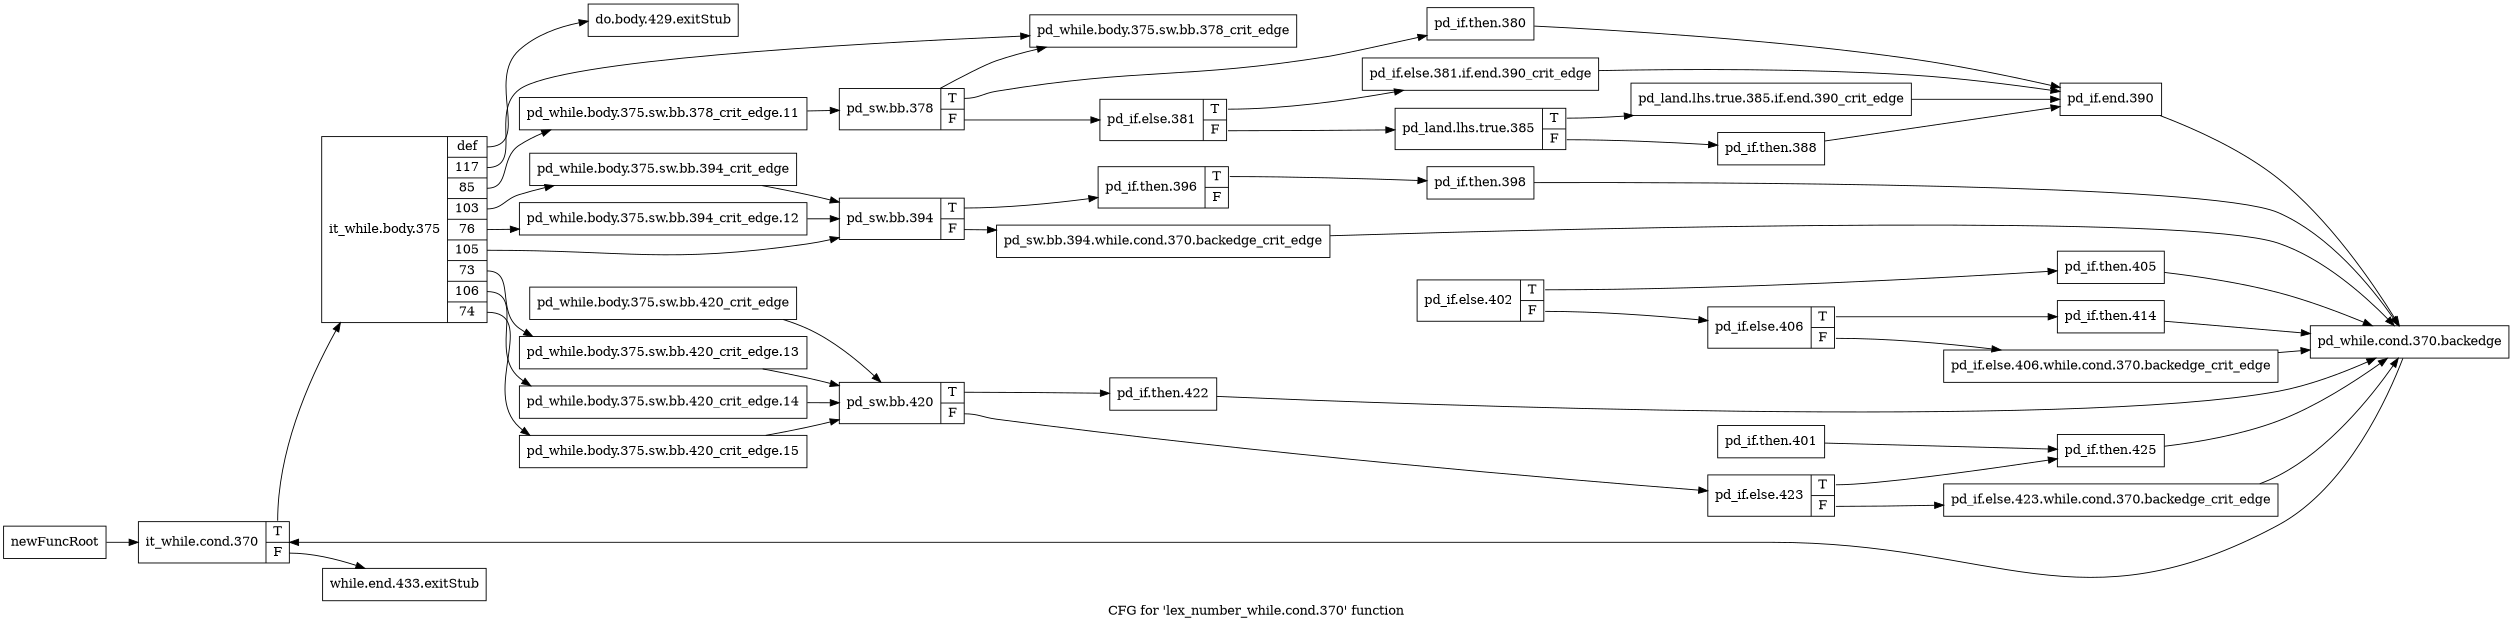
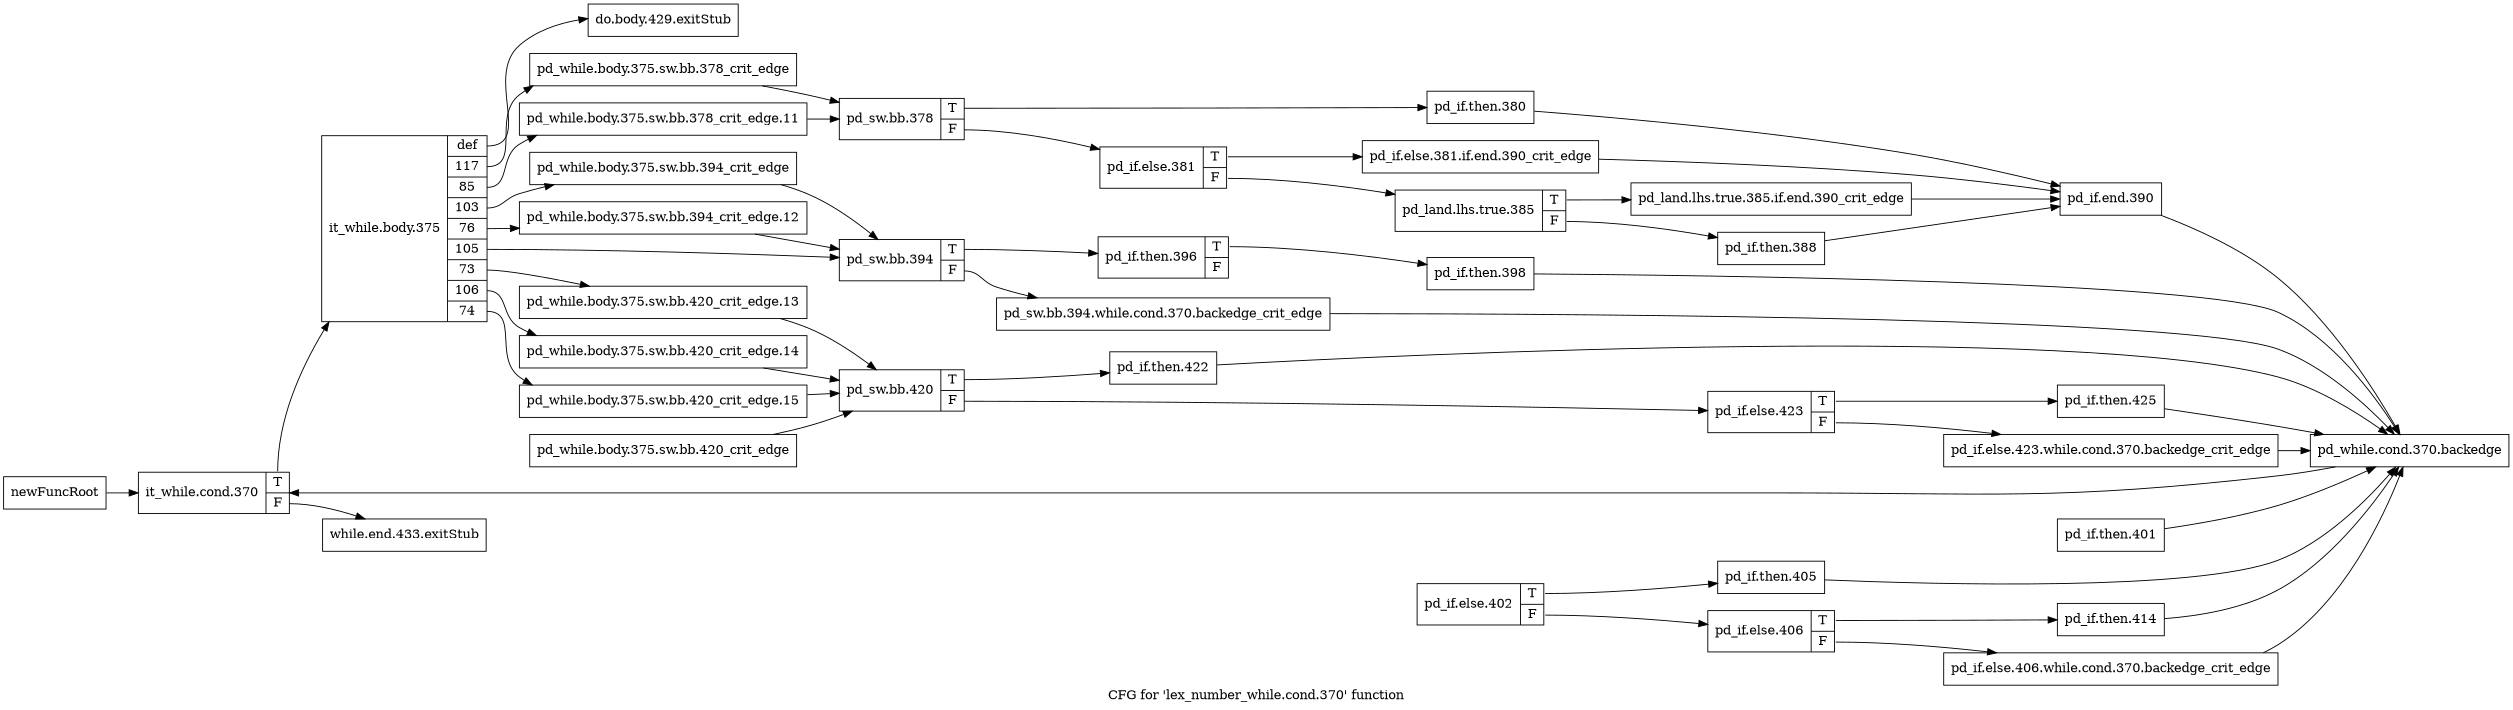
edge "pd_sw.bb.378" -> "pd_while.body.375.sw.bb.378_crit_edge": reversed
edge "pd_if.then.401" -> "pd_if.then.425": now "pd_if.then.401" -> "pd_while.cond.370.backedge"
